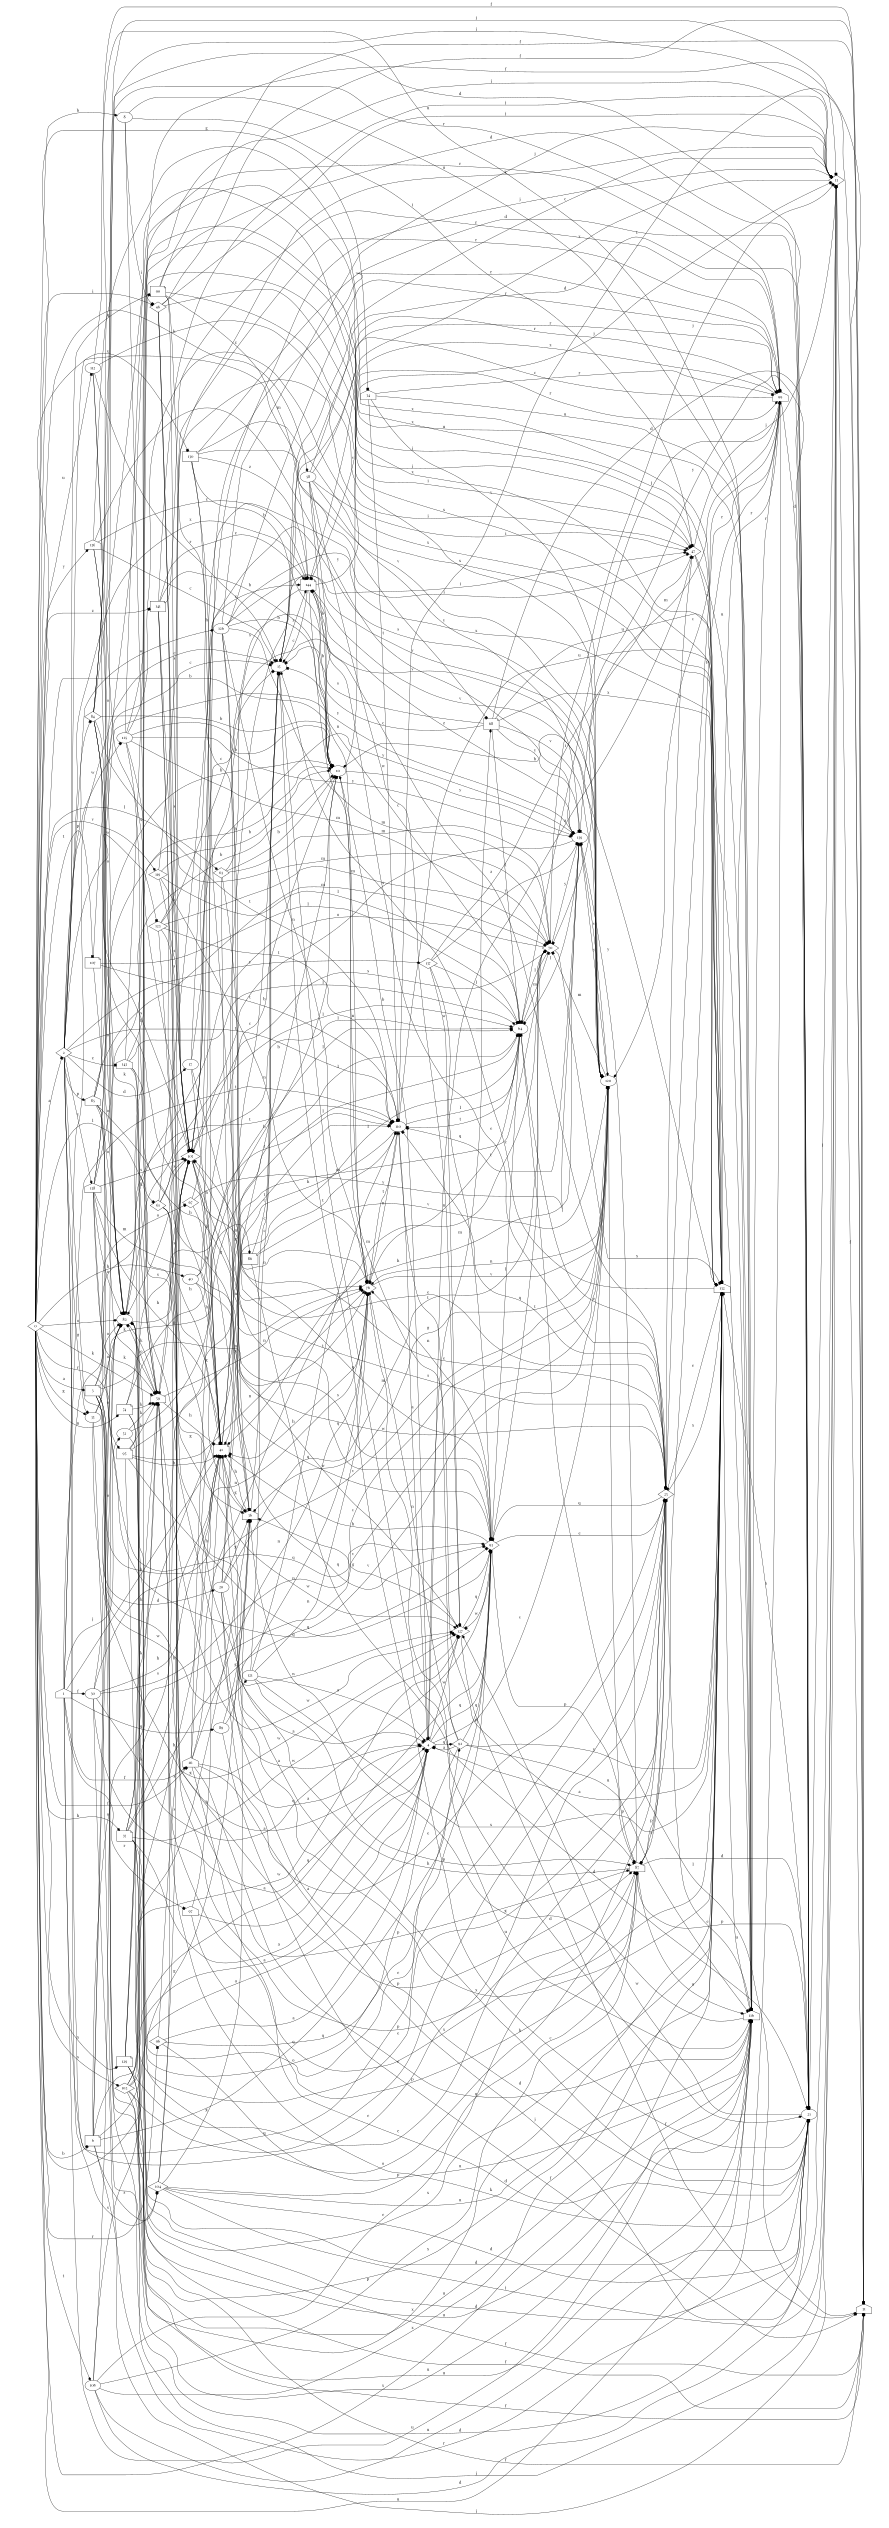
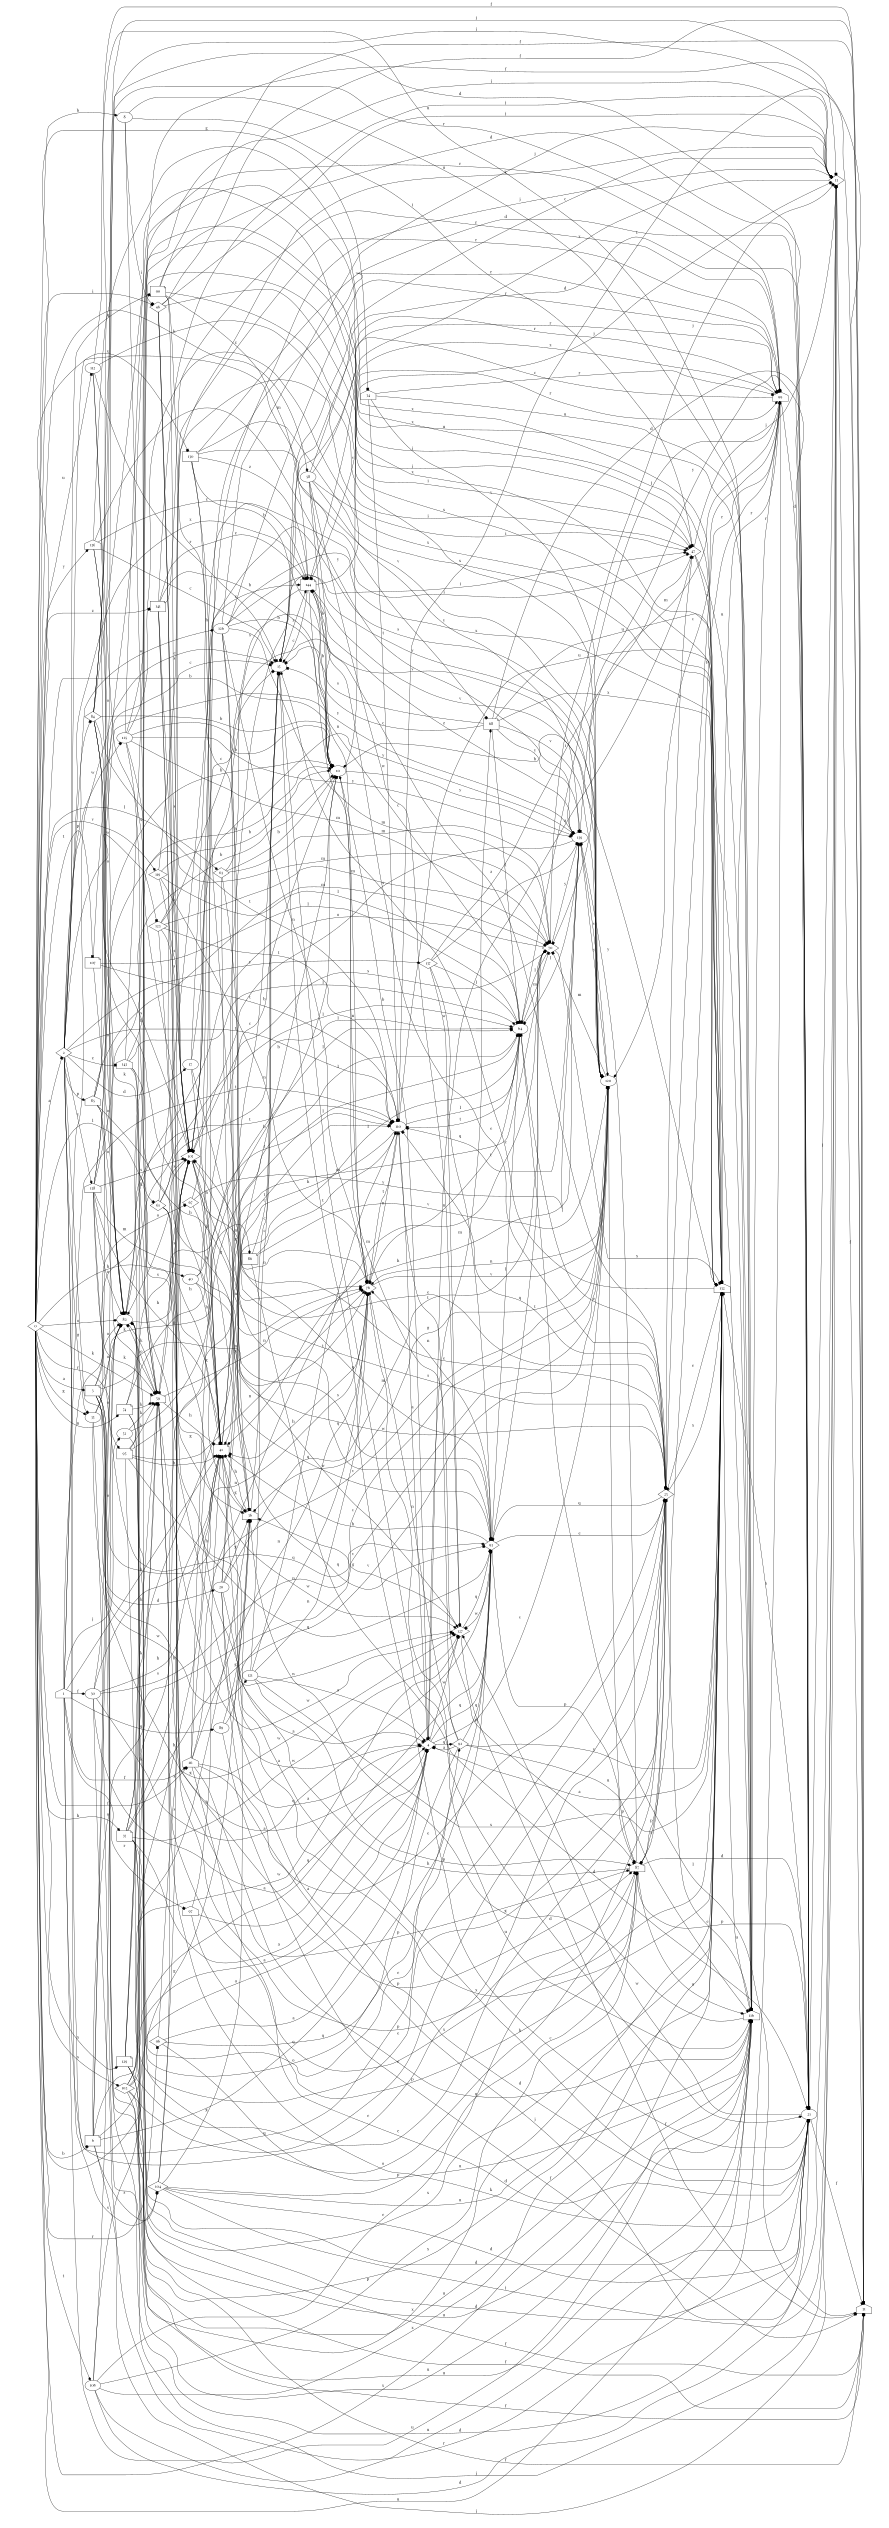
edge "85" -> "93": removed, label "q"
edge "21" -> "31": added, label "f"
